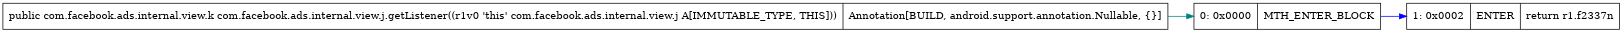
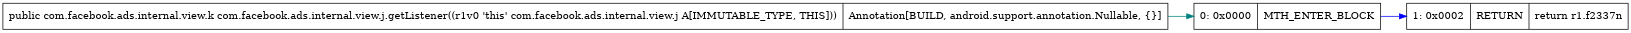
node "1: 0x0002": text "ENTER" -> "RETURN"
